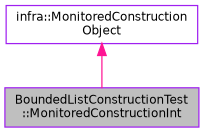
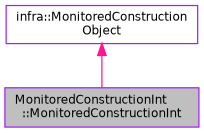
node "BoundedListConstructionTest ::MonitoredConstructionInt": label "BoundedListConstructionTest ::MonitoredConstructionInt" -> "MonitoredConstructionInt ::MonitoredConstructionInt"
